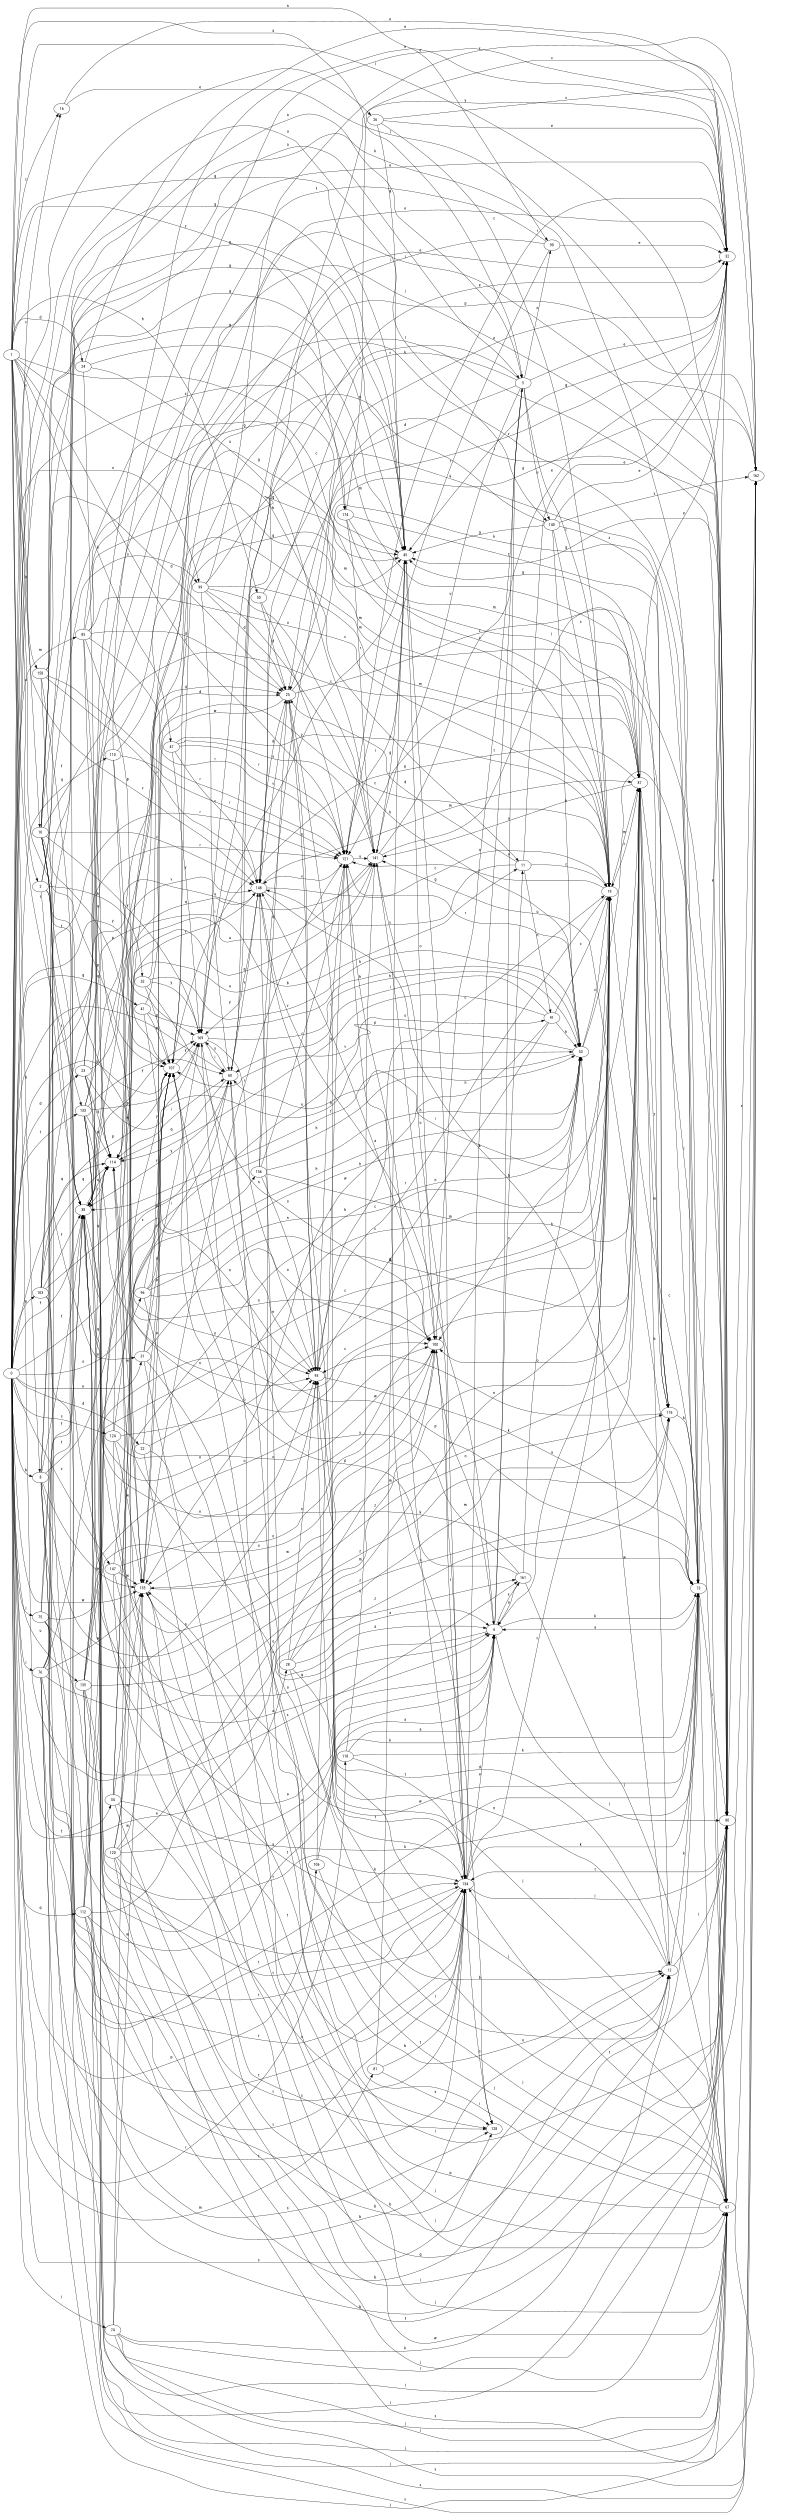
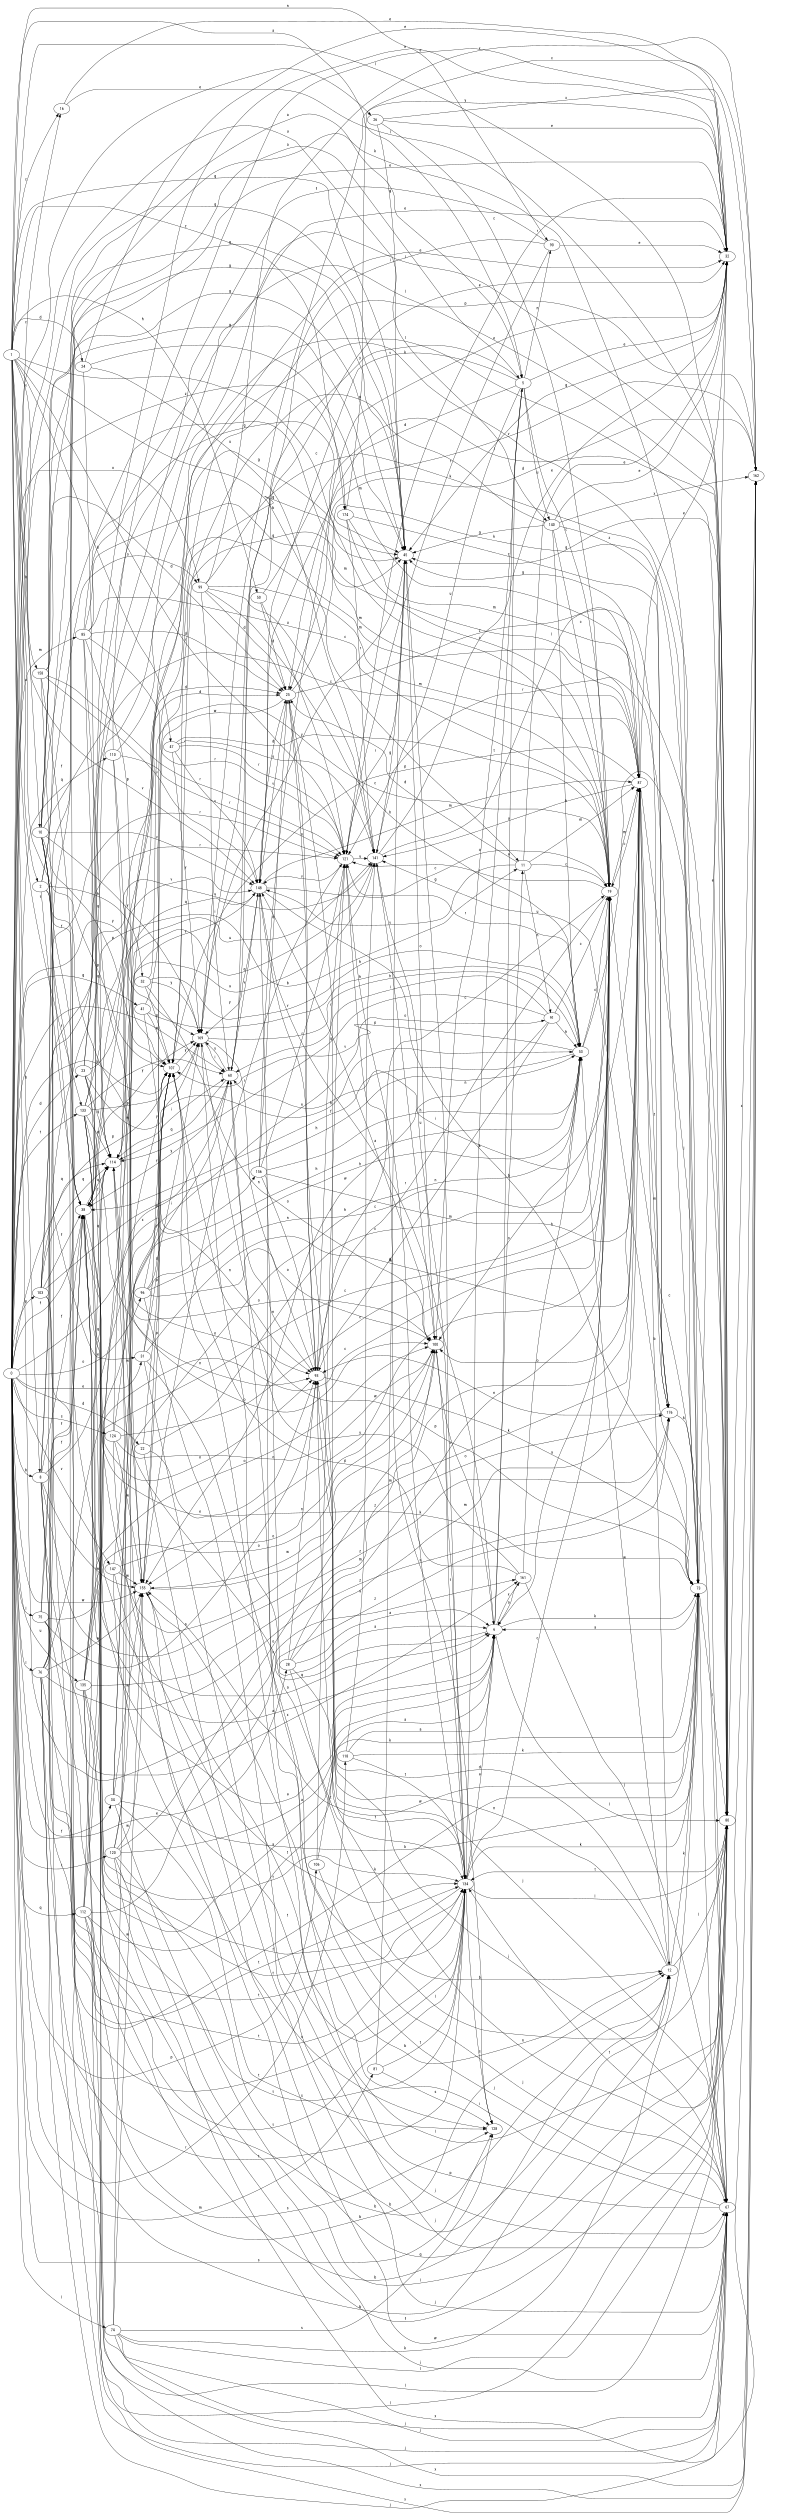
edge "11" -> "87": added, label "m"
edge "0" -> "120": added, label "r"
edge "74" -> "128": added, label "s"
